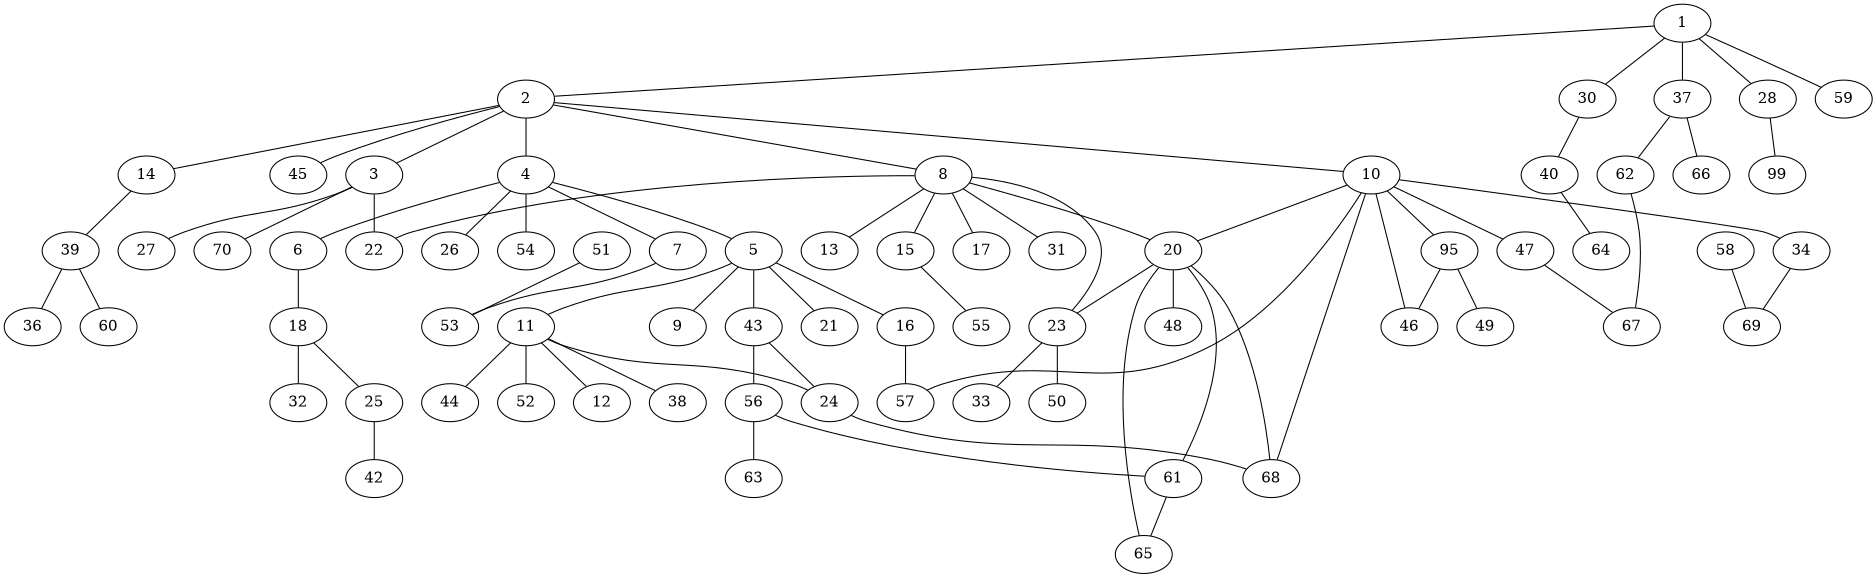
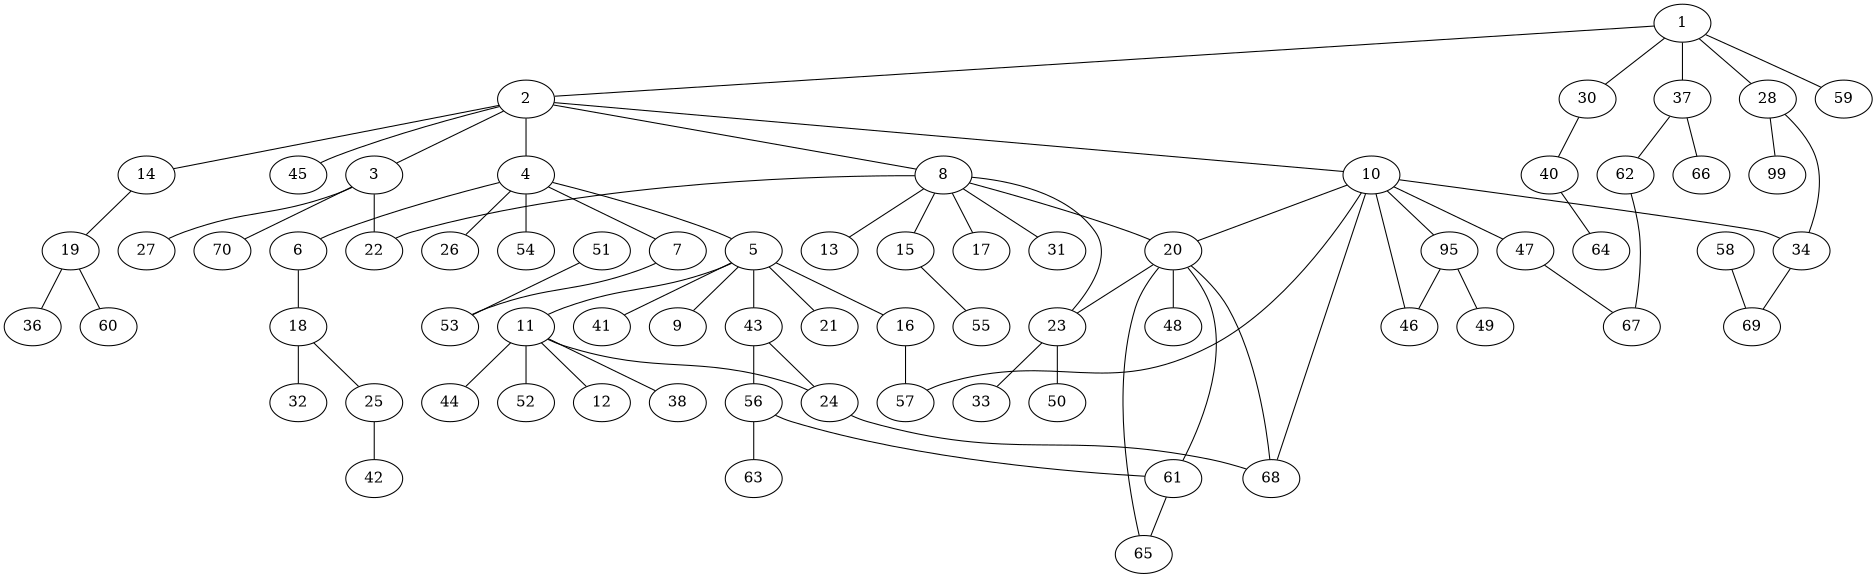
edge "28" -- "34": added
node "39": label "39" -> "19"
node "41": added
